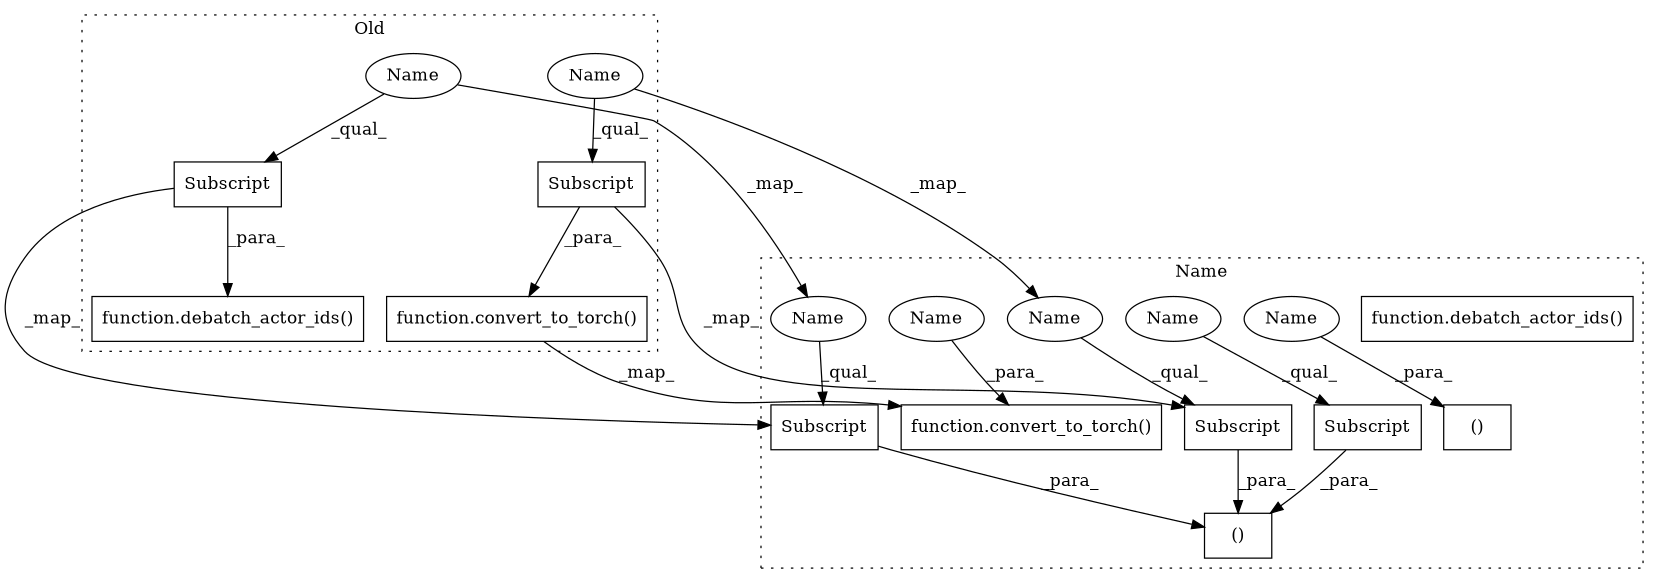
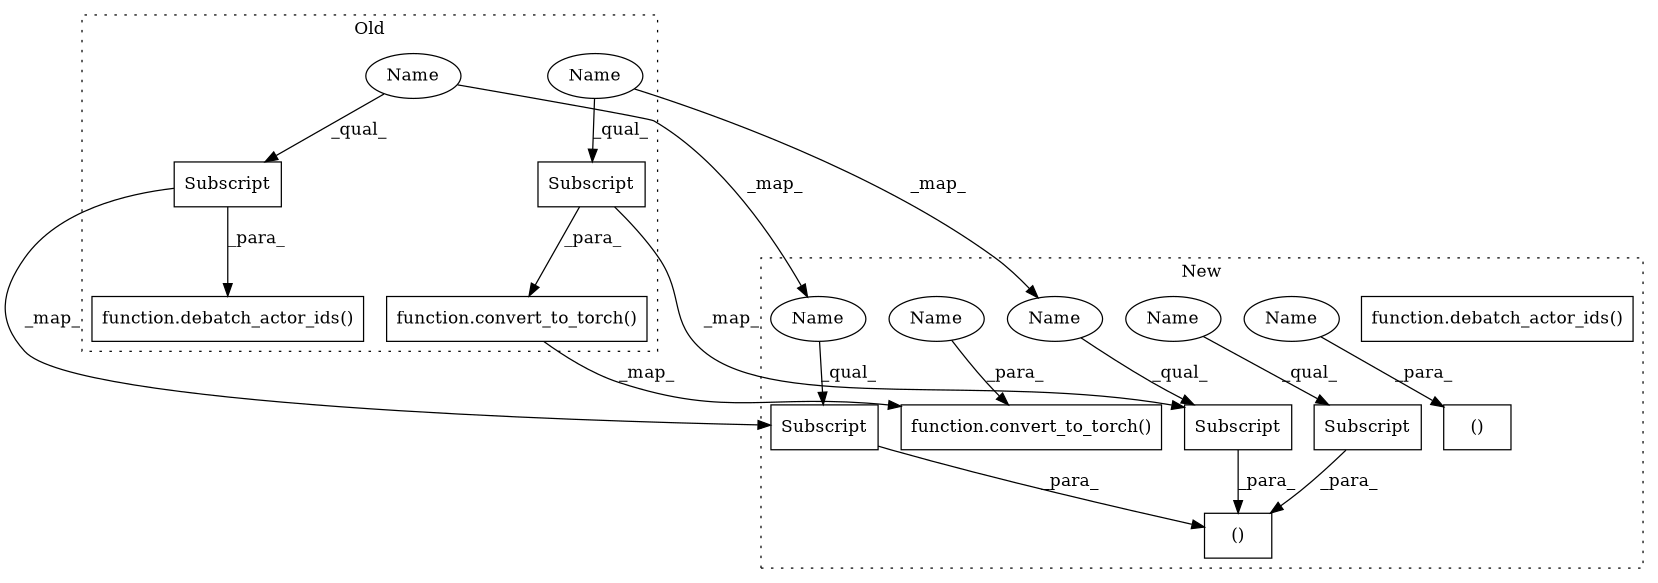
cluster "Name": label "Name" -> "New"
